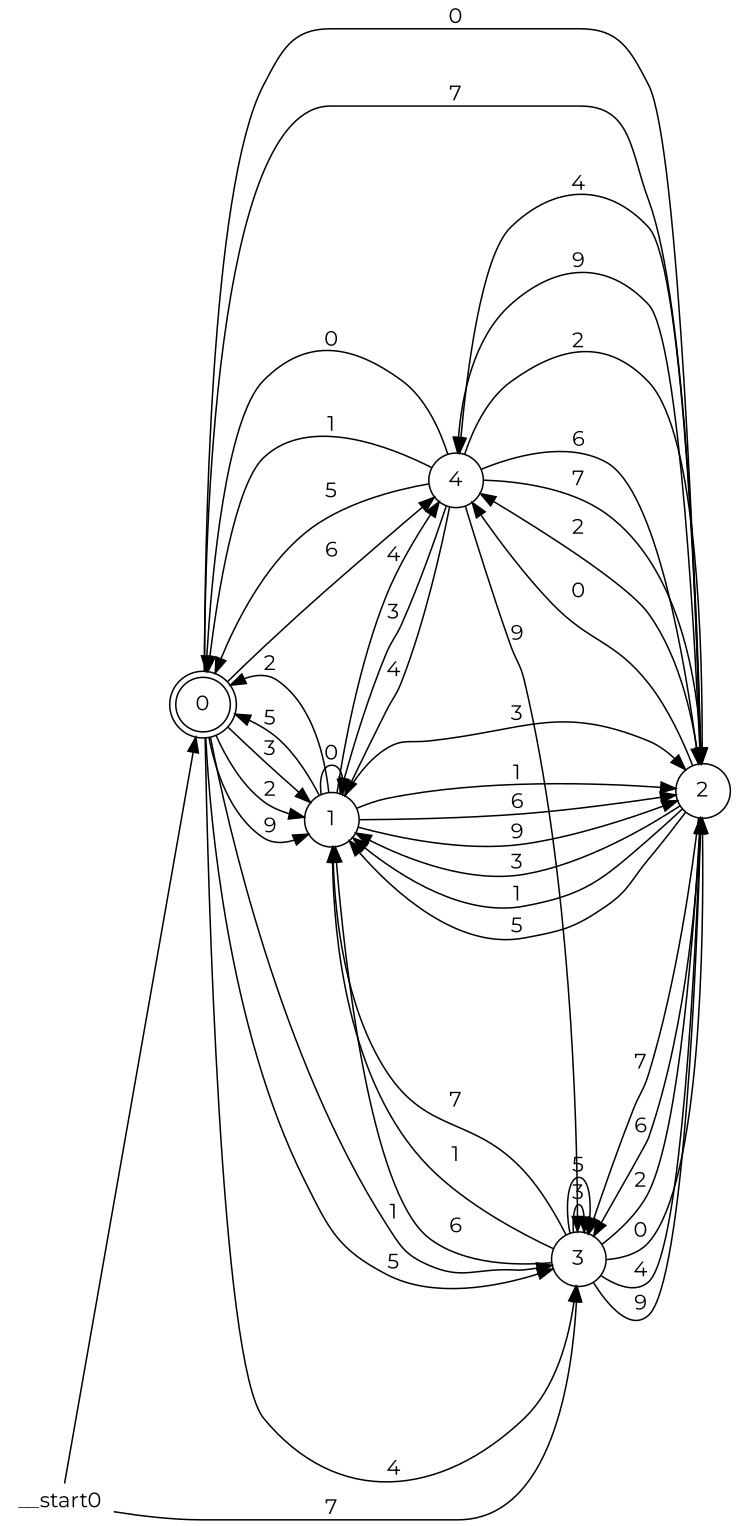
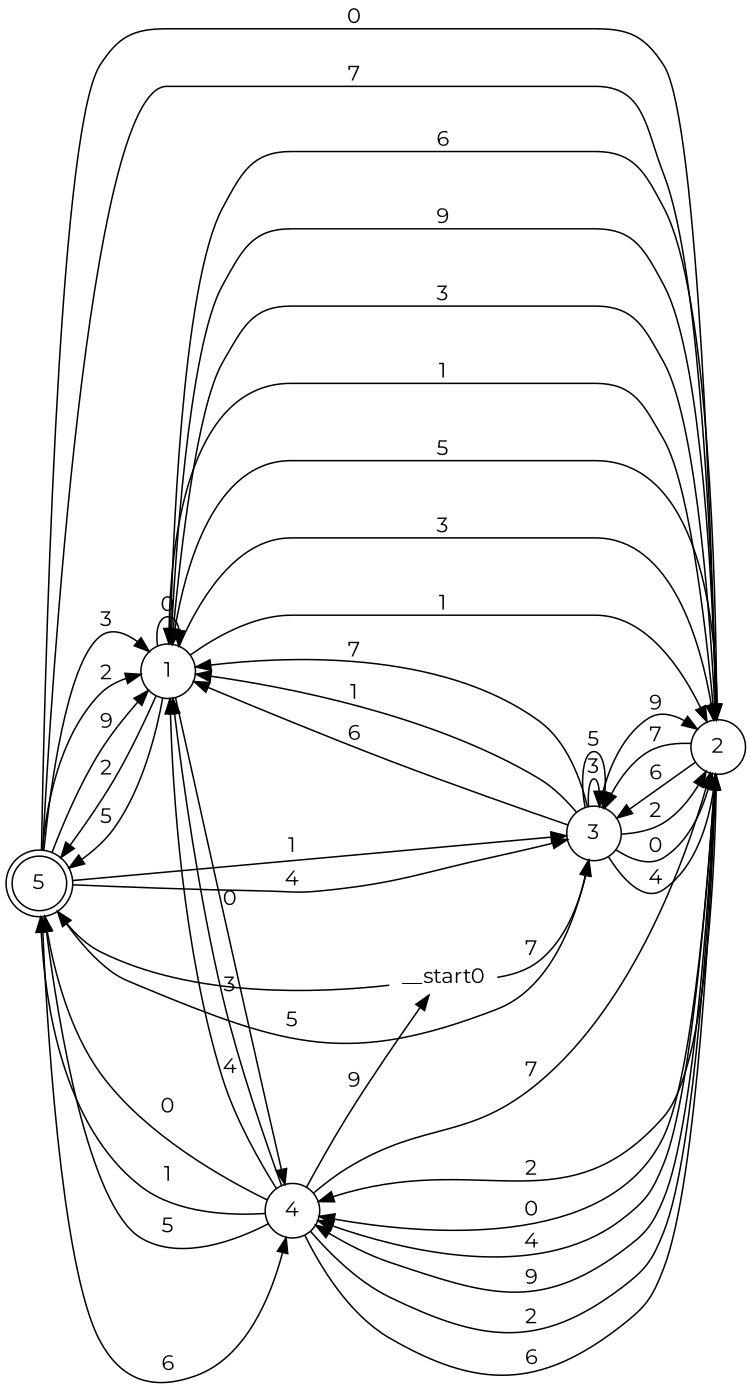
edge "1" -> "4": label "4" -> "0"
node "0": label "0" -> "5"
edge "4" -> "3": now "4" -> "__start0"
